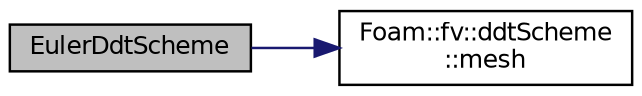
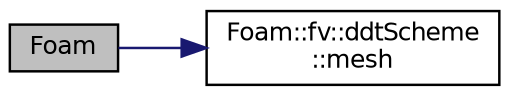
node "EulerDdtScheme": label "EulerDdtScheme" -> "Foam"
